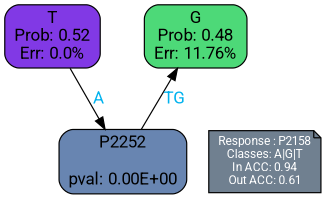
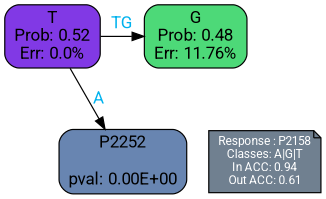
edge "P2252 pval: 0.00E+00" -> "G Prob: 0.48 Err: 11.76%": now "T Prob: 0.52 Err: 0.0%" -> "G Prob: 0.48 Err: 11.76%"
